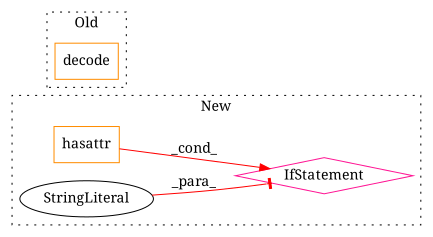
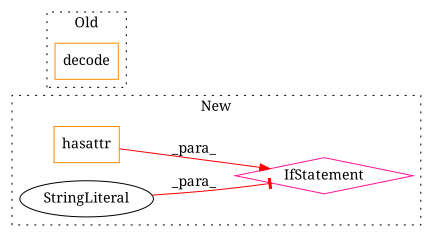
edge "hasattr" -> "IfStatement": label "_cond_" -> "_para_"
